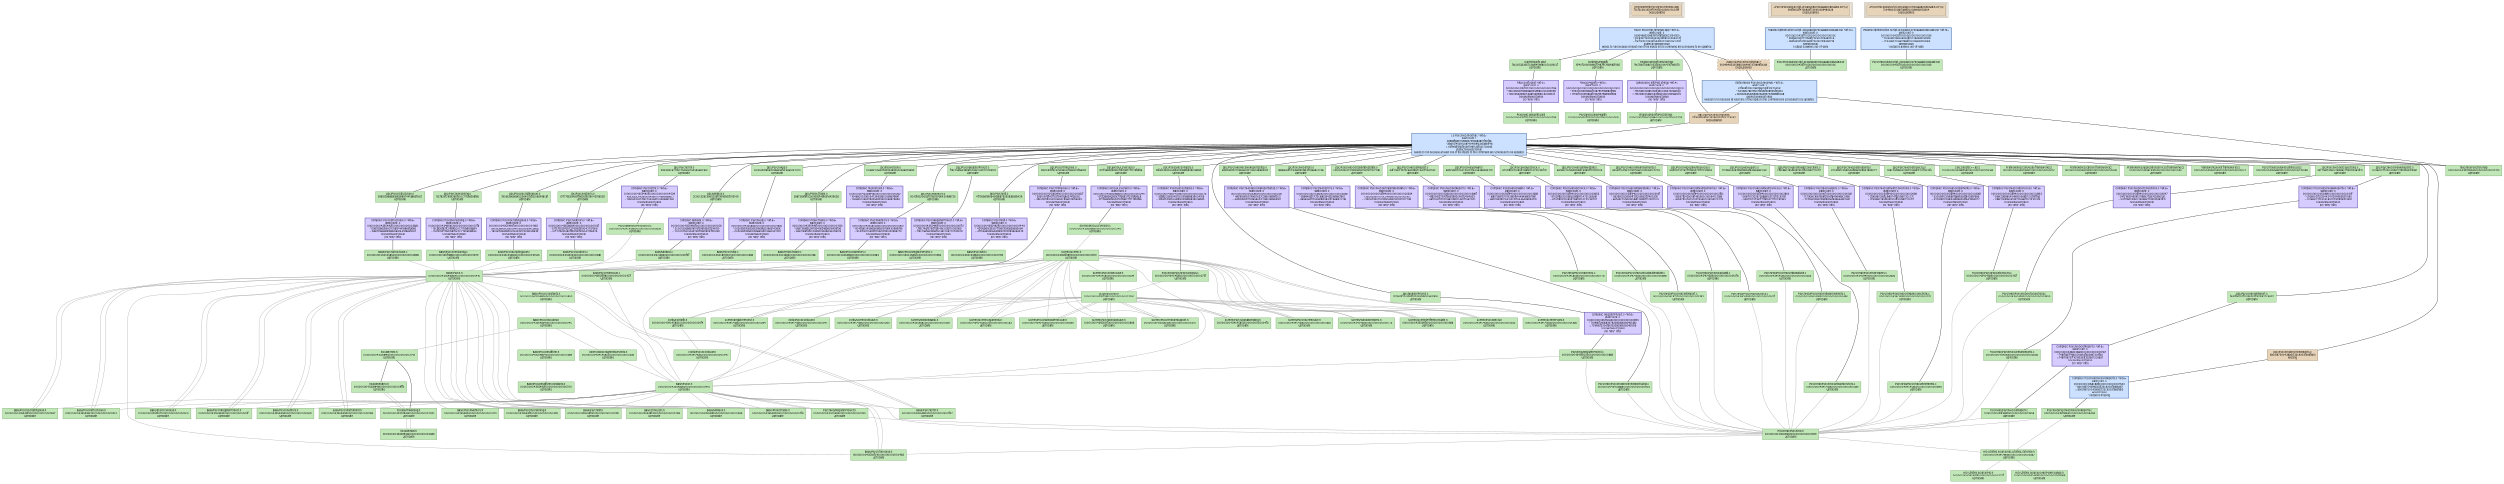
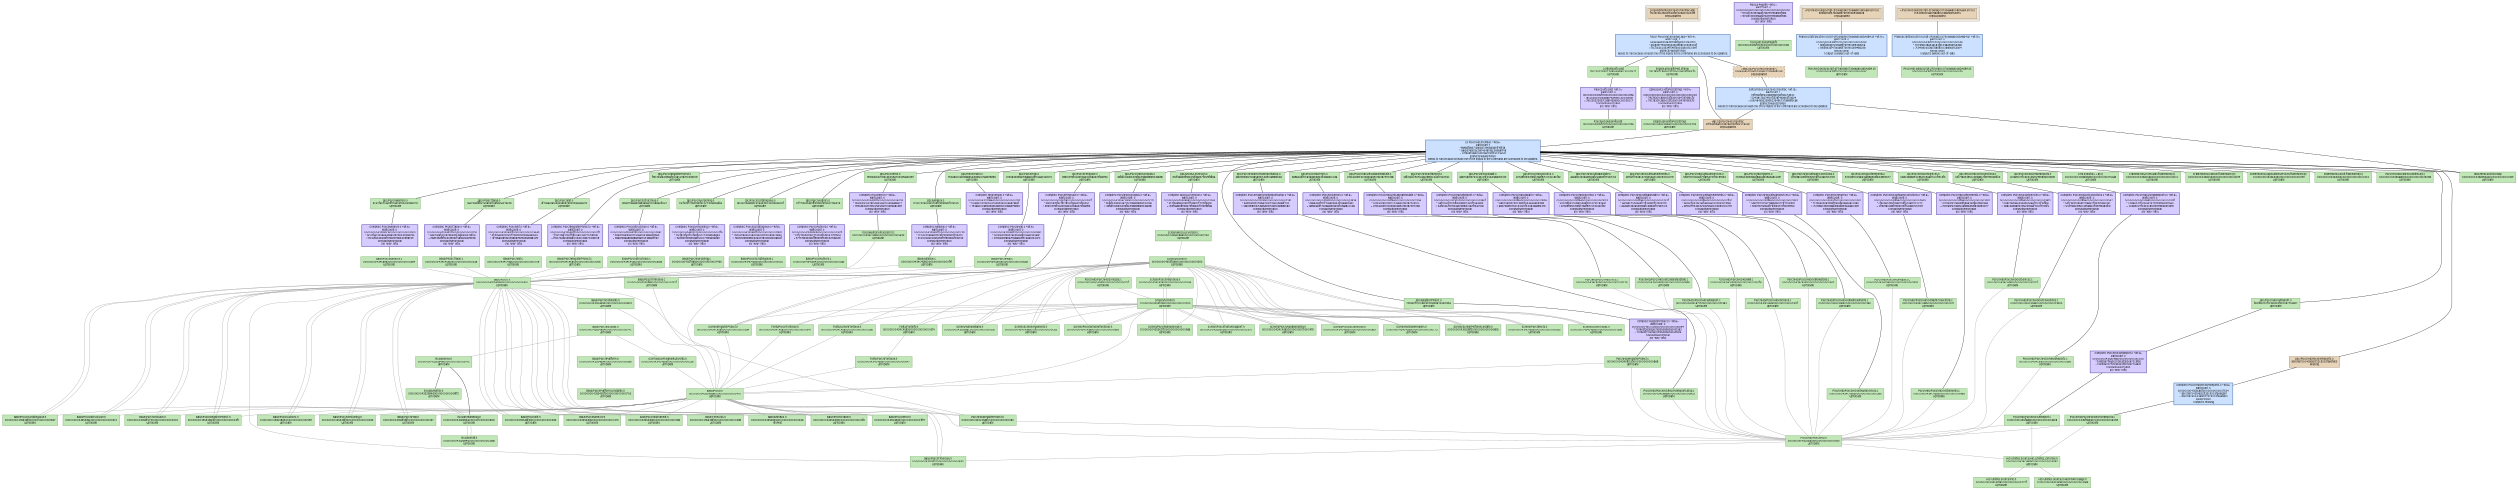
node "Contents/PkgInfo 9740fce0b1ea65f74a7917eba182fe85 UpToDate": removed
node "Base/MiniBox.h 00000000435548d400000000000004d6 UpToDate": label "Base/MiniBox.h 00000000435548d400000000000004d6 UpToDate" -> "Base/MiniBox.h 00000000435548d400000000000004d6 InfoPlist"
node "Base/PsychHelp.h 00000000435bf48f0000000000000357 UpToDate": added
